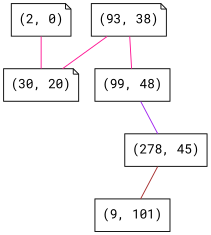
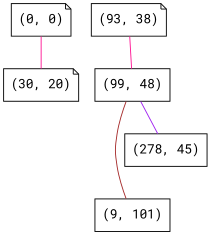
node "(2, 0)": label "(2, 0)" -> "(0, 0)"
edge "(93, 38)" -- "(30, 20)": removed
edge "(278, 45)" -- "(9, 101)": now "(99, 48)" -- "(9, 101)"
